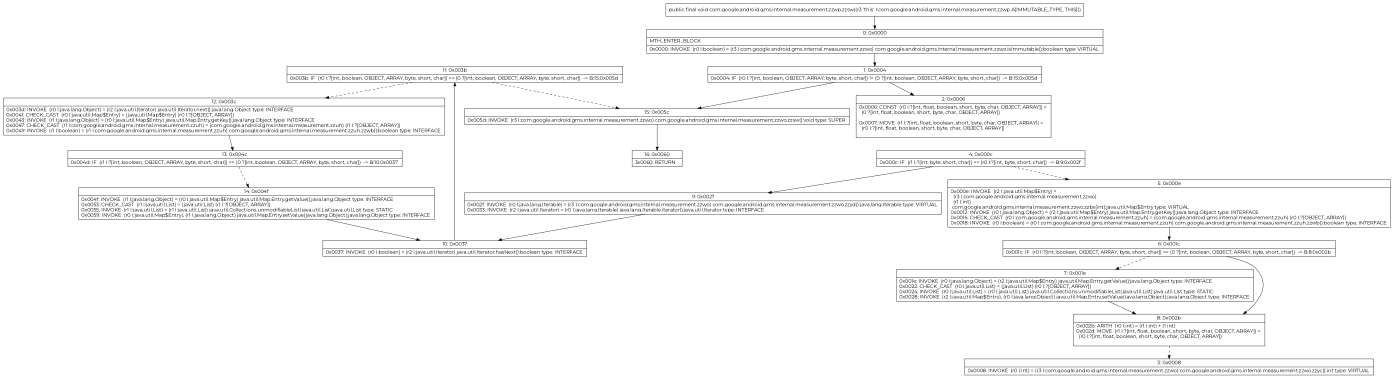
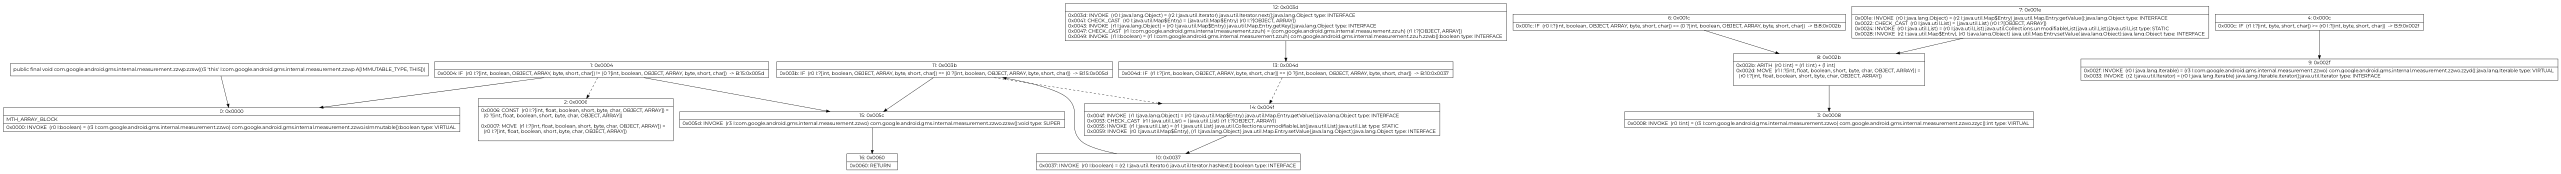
node "0: 0x0000": text "MTH_ENTER_BLOCK" -> "MTH_ARRAY_BLOCK"
edge "0: 0x0000" -> "1: 0x0004": reversed
edge "1: 0x0004" -> "2: 0x0006": style solid -> dashed
edge "11: 0x003b" -> "12: 0x003d": now "11: 0x003b" -> "14: 0x004f"
edge "11: 0x003b" -> "15: 0x005d": style dashed -> solid
node "16: 0x0060": text "3x0060: RETURN" -> "0x0060: RETURN"
node "5: 0x000e": removed
edge "9: 0x002f" -> "10: 0x0037": removed
edge "6: 0x001c" -> "7: 0x001e": removed
edge "8: 0x002b" -> "3: 0x0008": style dashed -> solid
